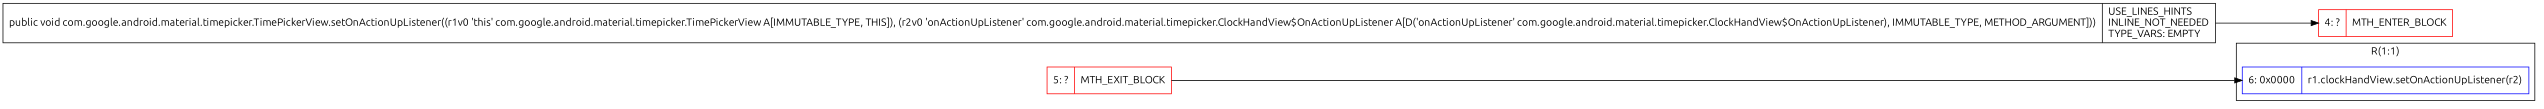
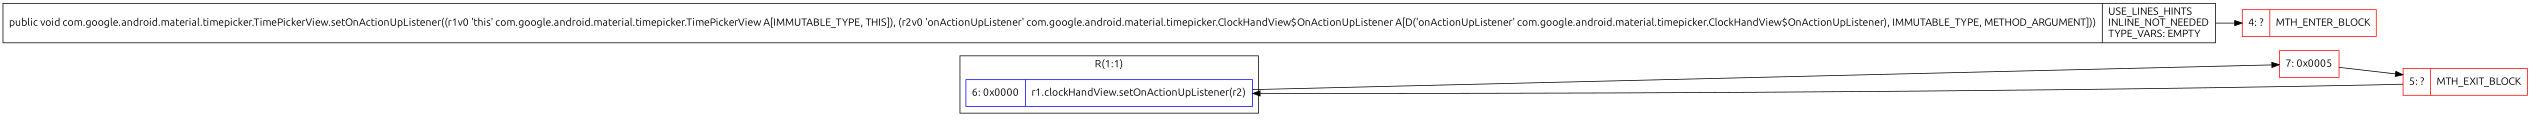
node "7: 0x0005": added
